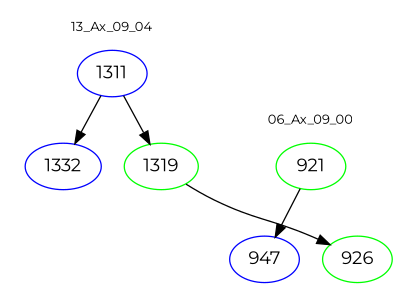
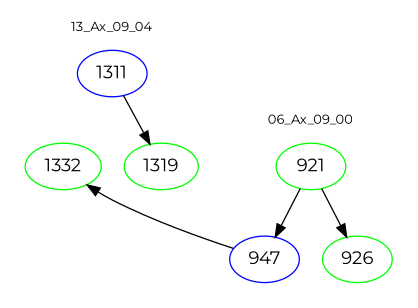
edge "1311" -> "1332": now "947" -> "1332"
node "1332": color blue -> green
edge "1319" -> "926": now "921" -> "926"
